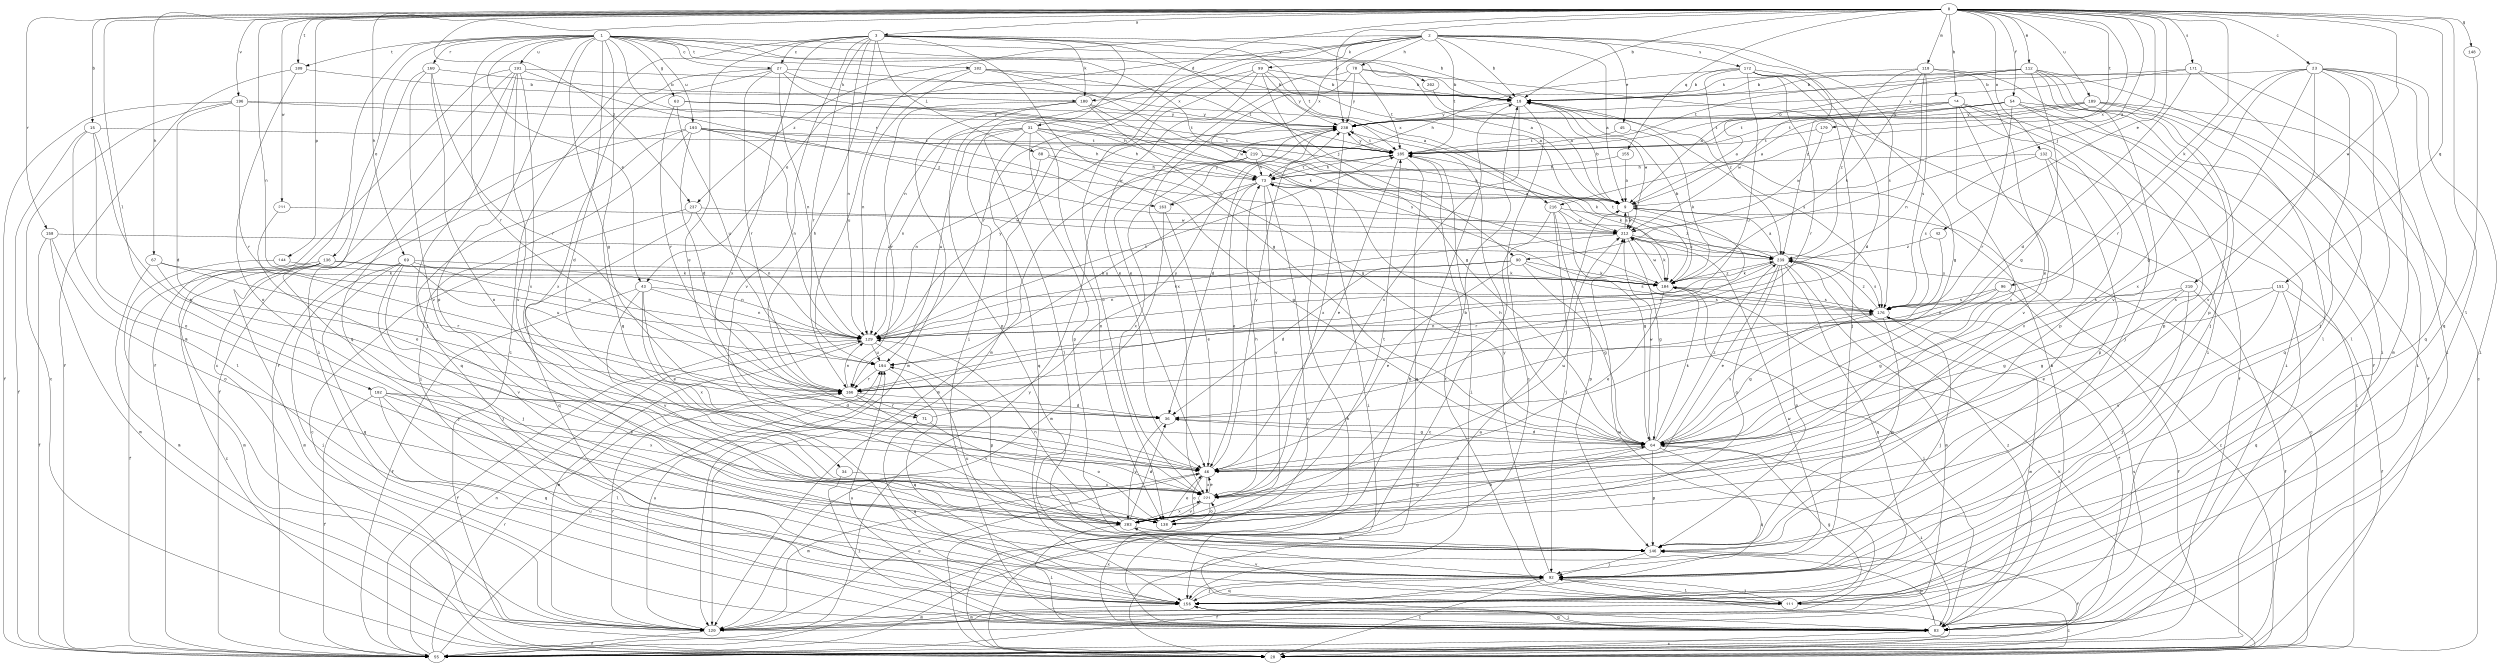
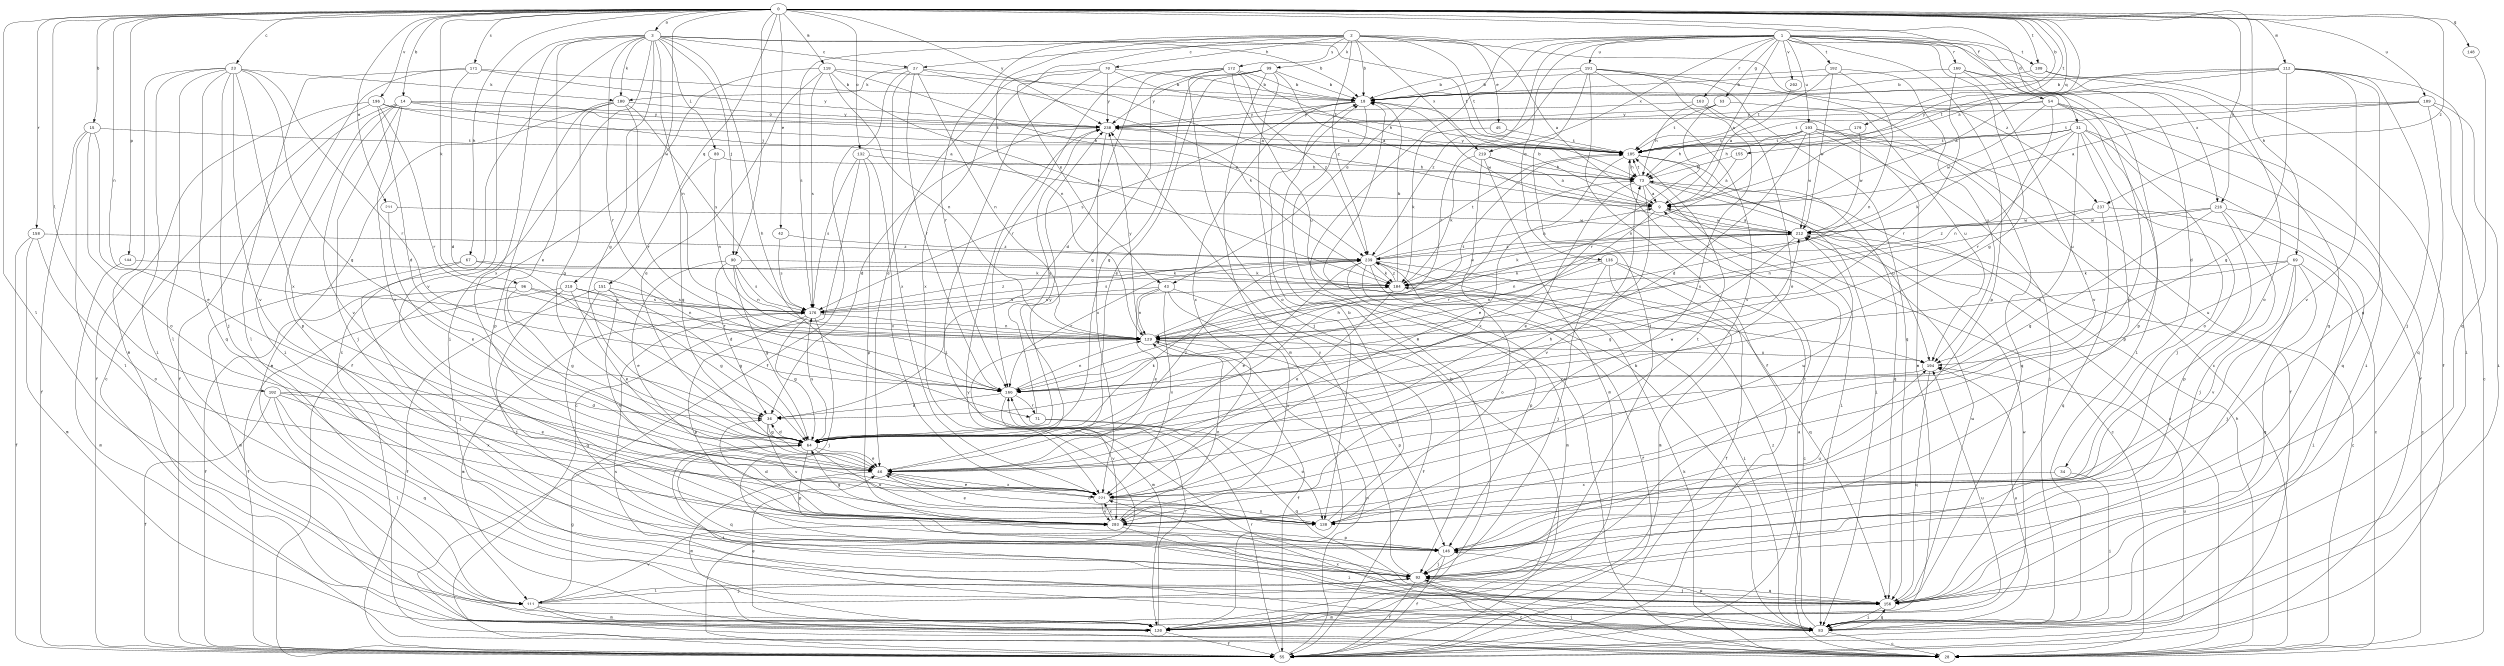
edge "73" -> "163": reversed
